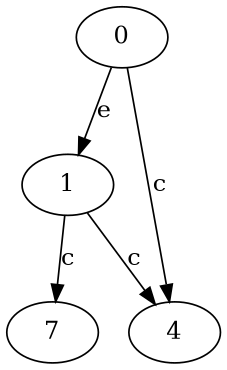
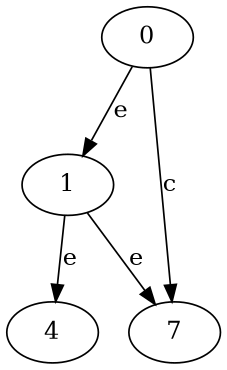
edge "0" -> "4": now "0" -> "7"
edge "1" -> "7": label "c" -> "e"
edge "1" -> "4": label "c" -> "e"
